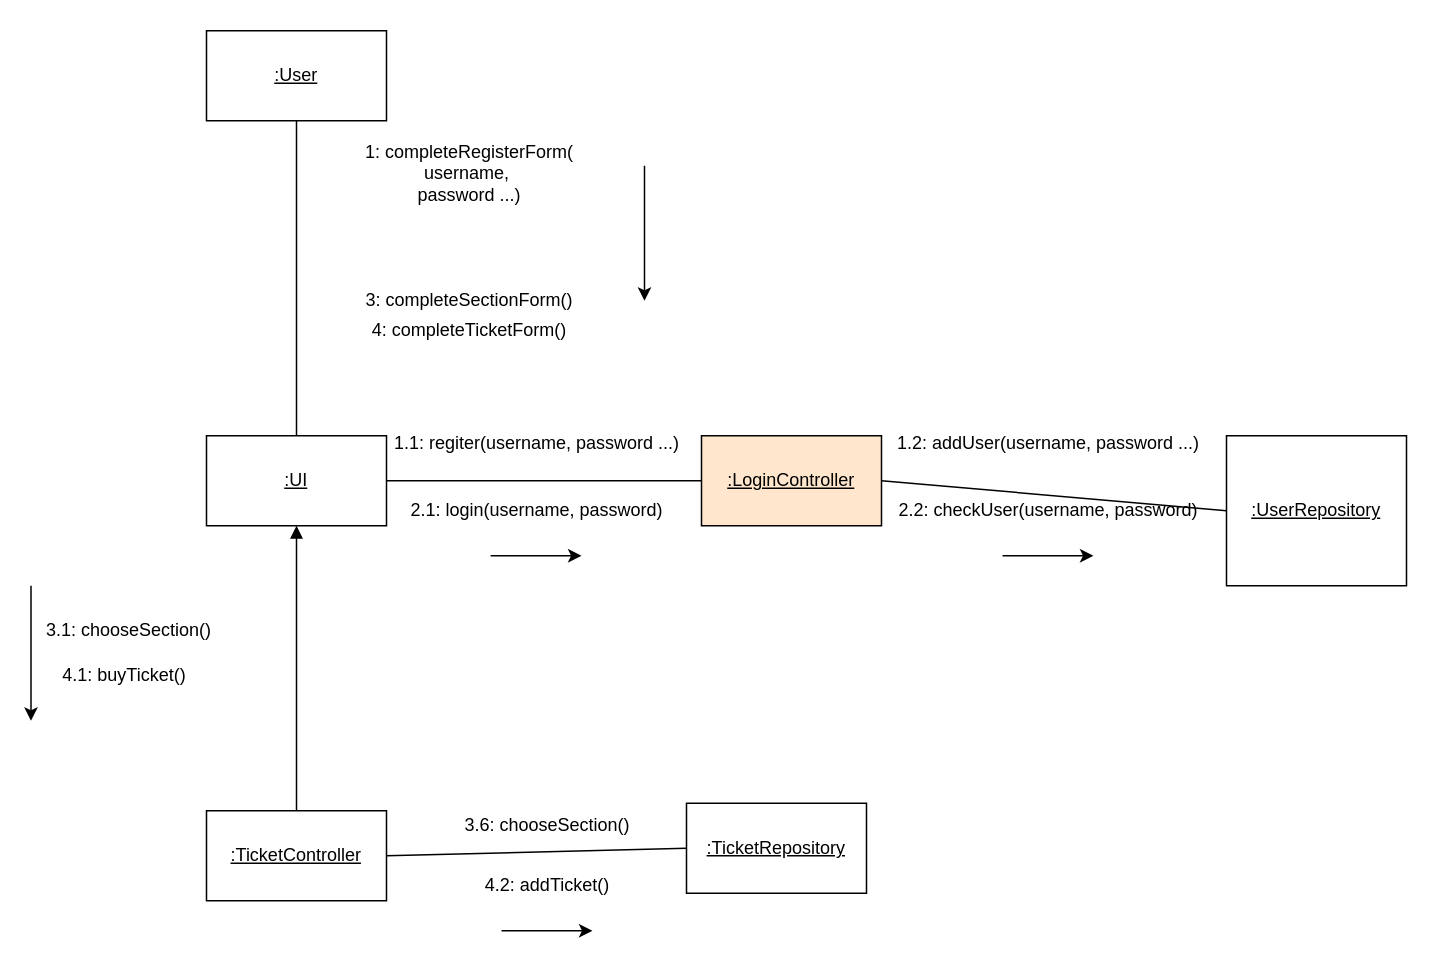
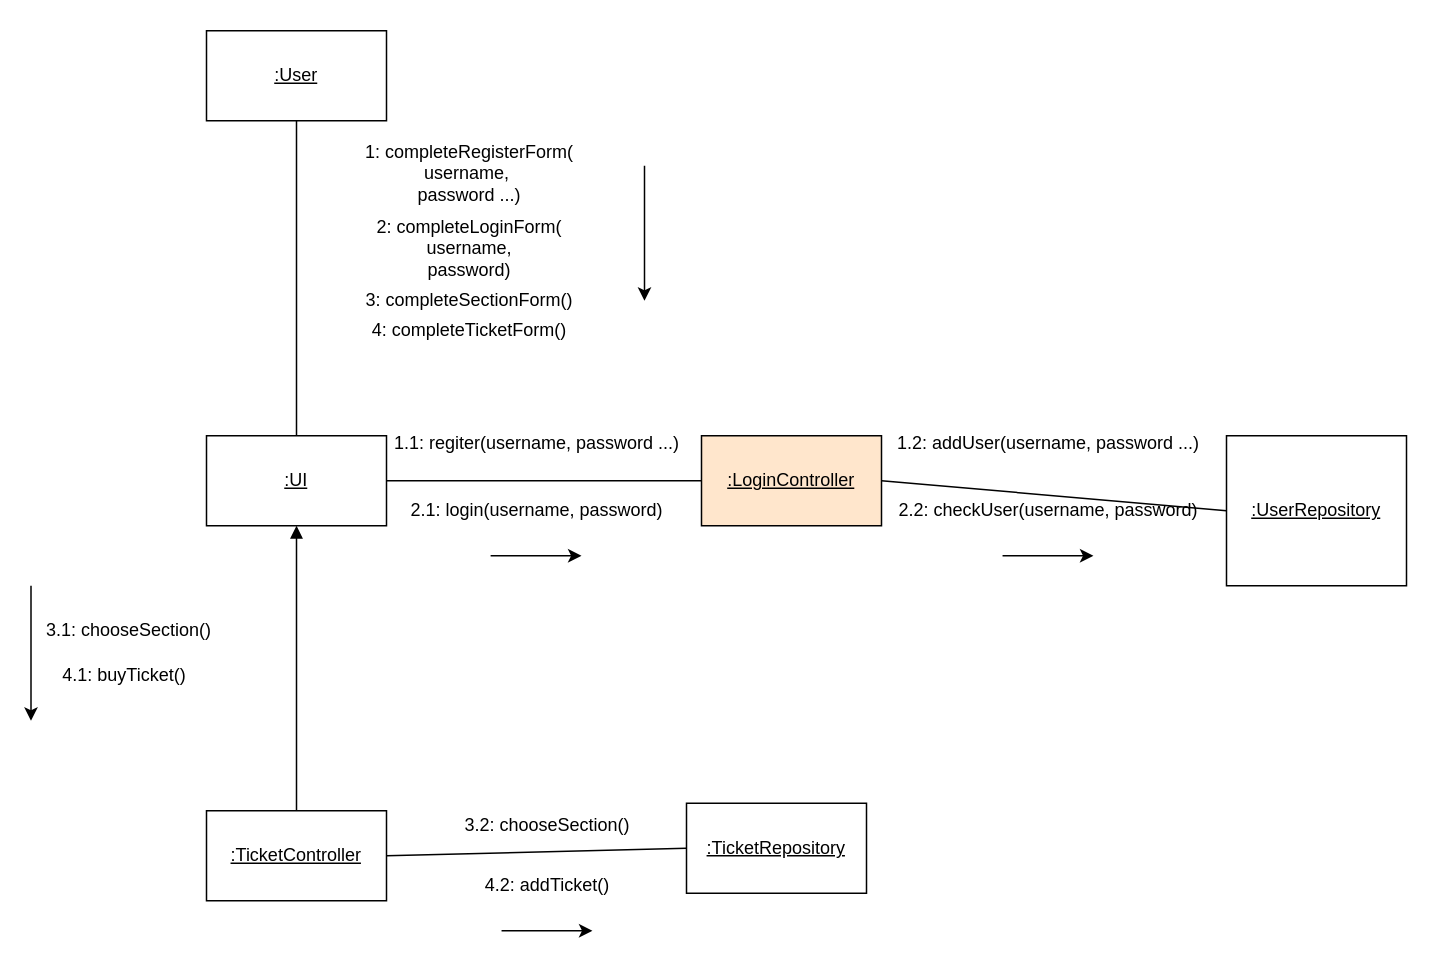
node "2: completeLoginForm( username, password)": added
node "3.6: chooseSection()": label "3.6: chooseSection()" -> "3.2: chooseSection()"
